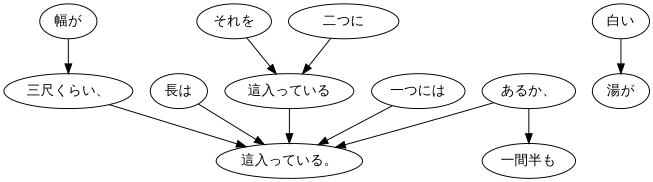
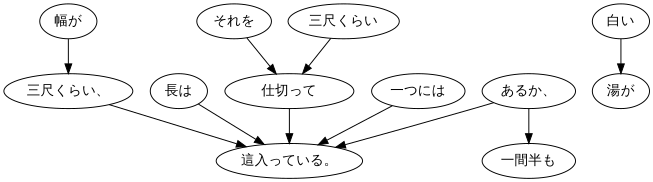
node "二つに": label "二つに" -> "三尺くらい"
node "這入っている": label "這入っている" -> "仕切って"
